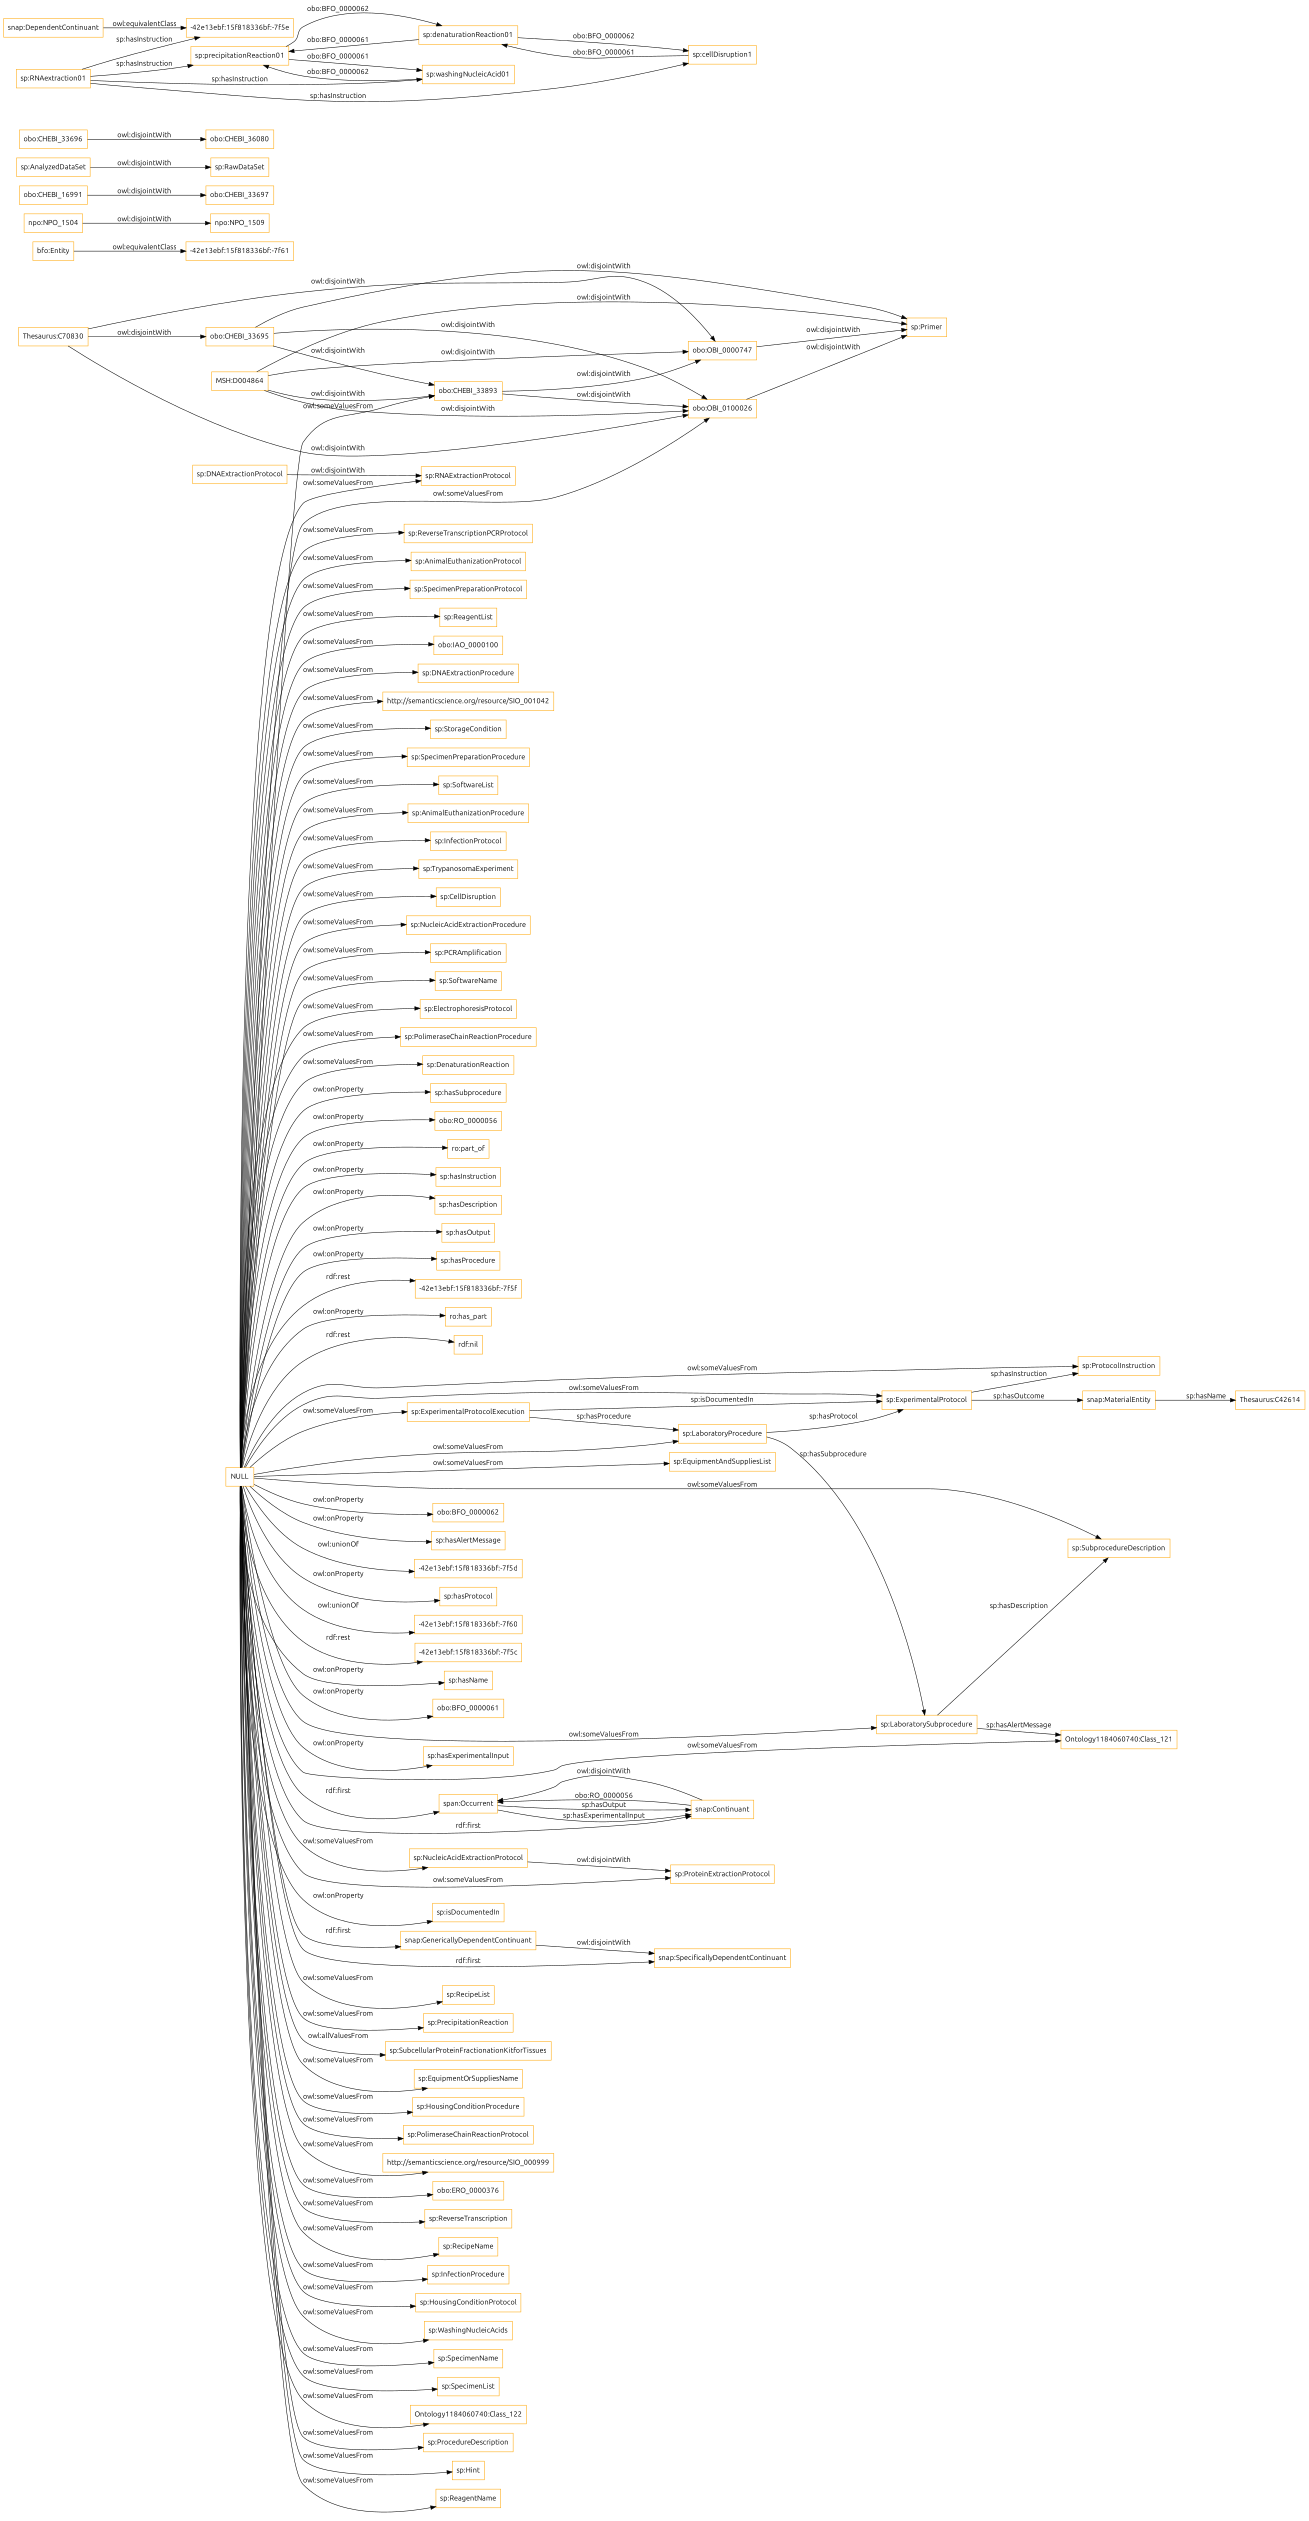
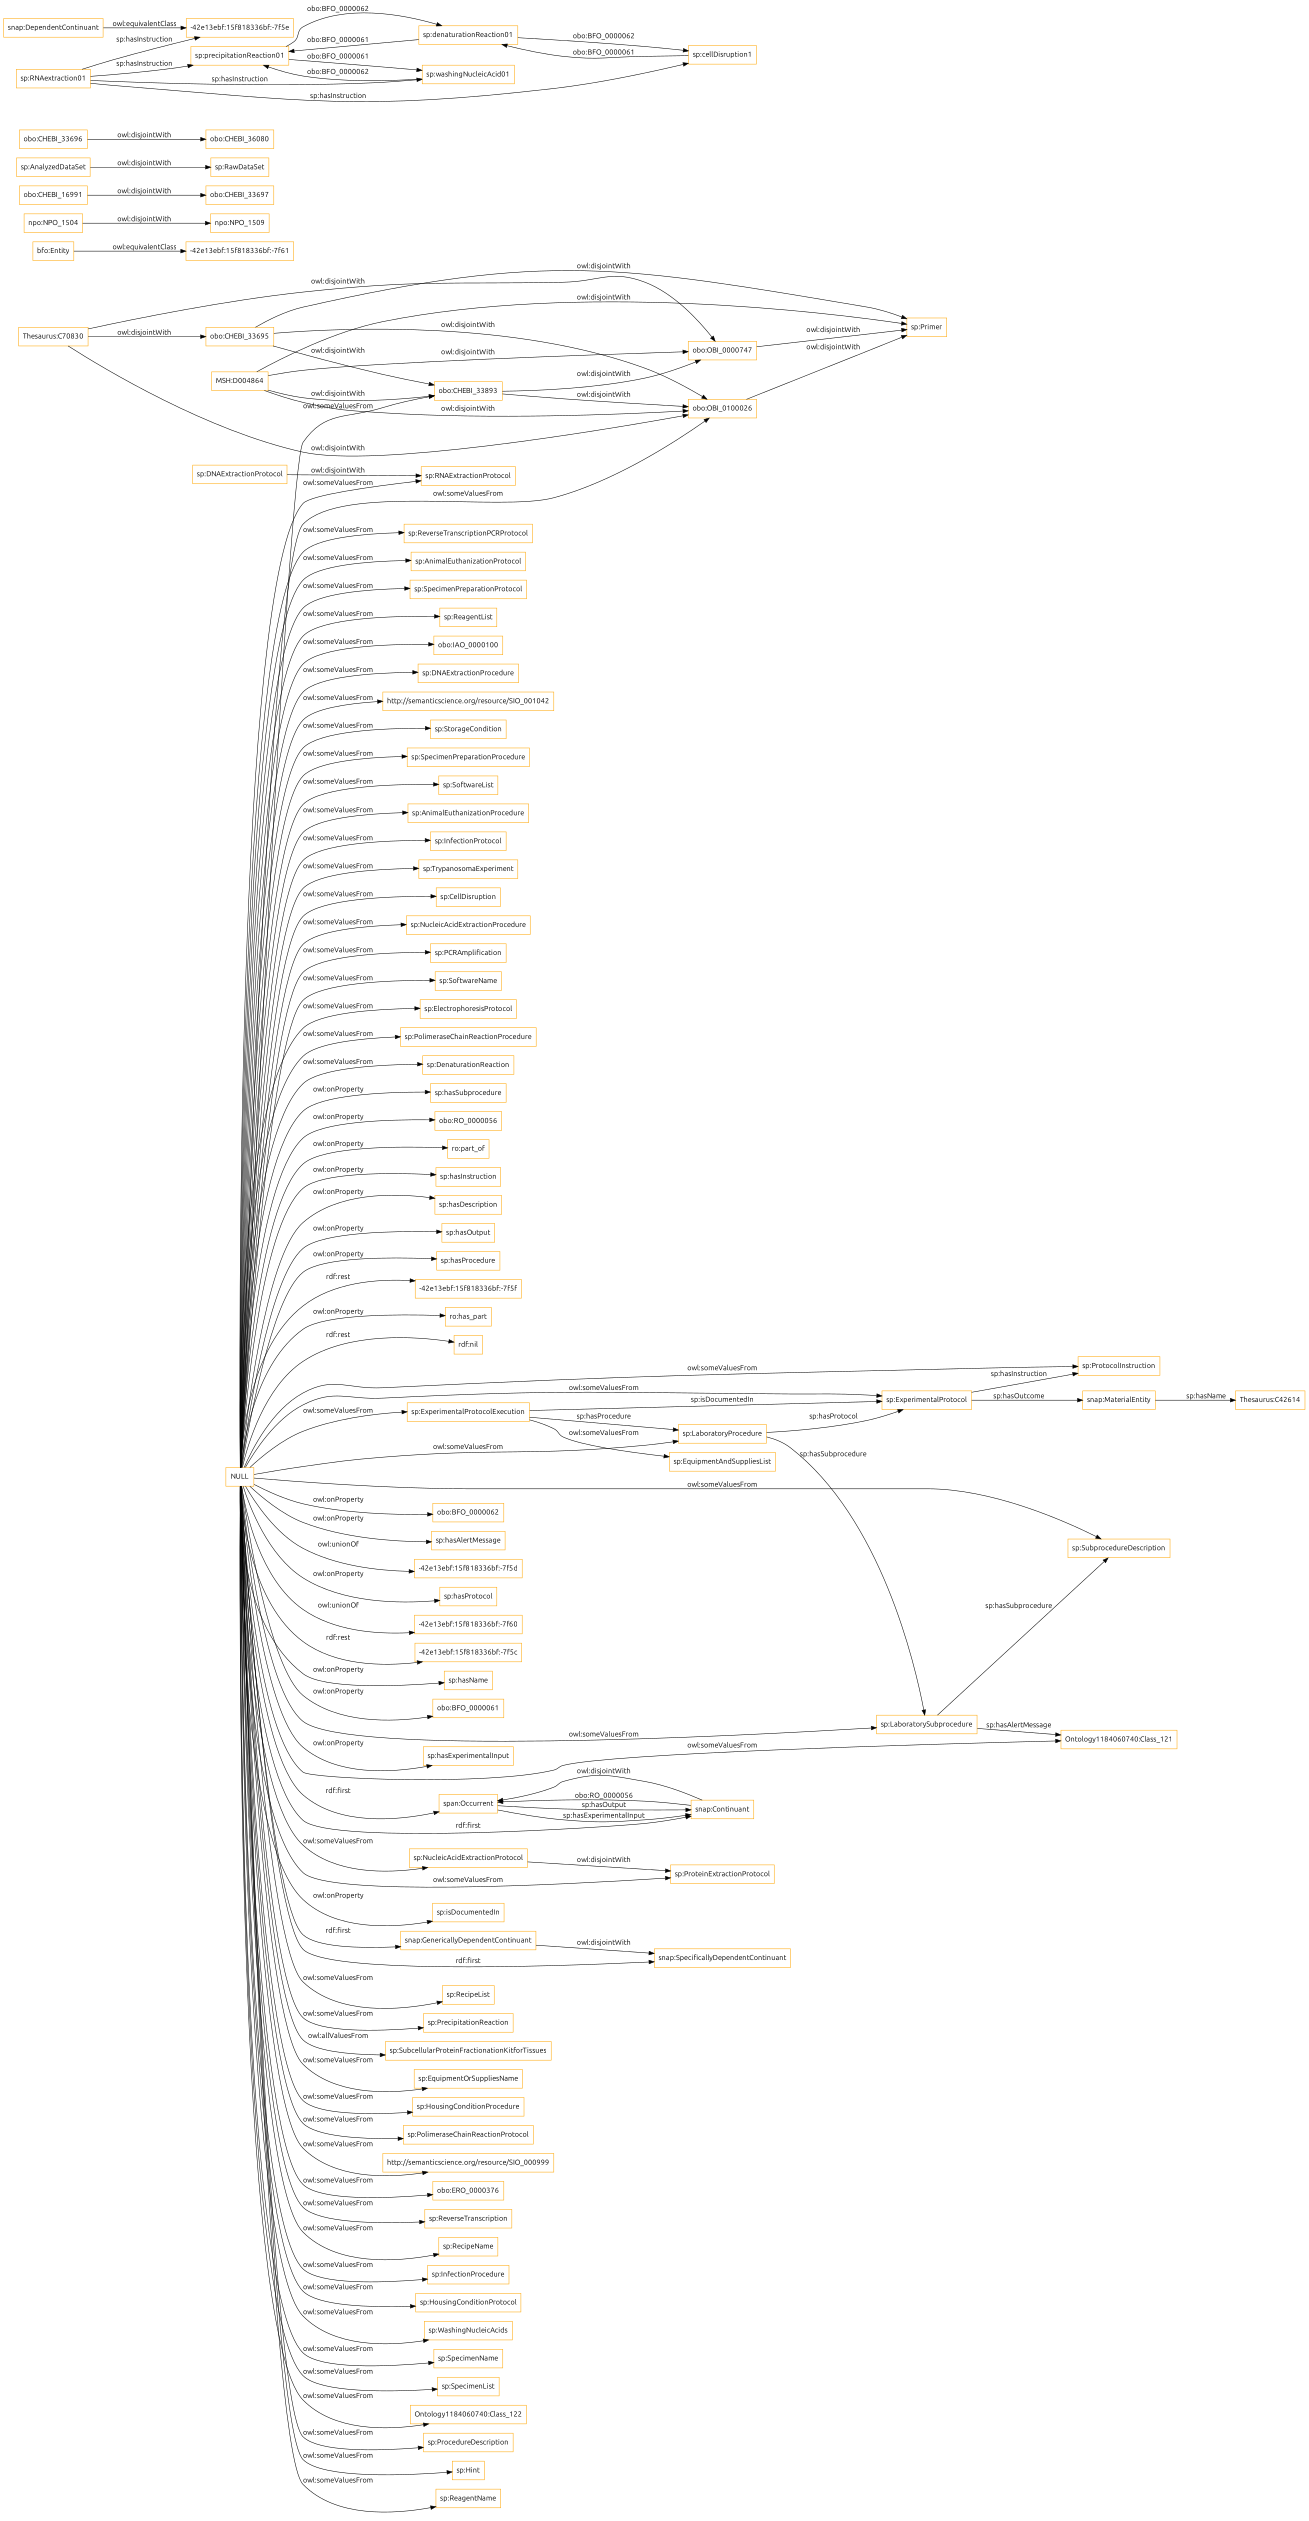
edge "NULL" -> "sp:EquipmentAndSuppliesList": now "sp:ExperimentalProtocolExecution" -> "sp:EquipmentAndSuppliesList"
edge "sp:LaboratorySubprocedure" -> "sp:SubprocedureDescription": label "sp:hasDescription" -> "sp:hasSubprocedure"
